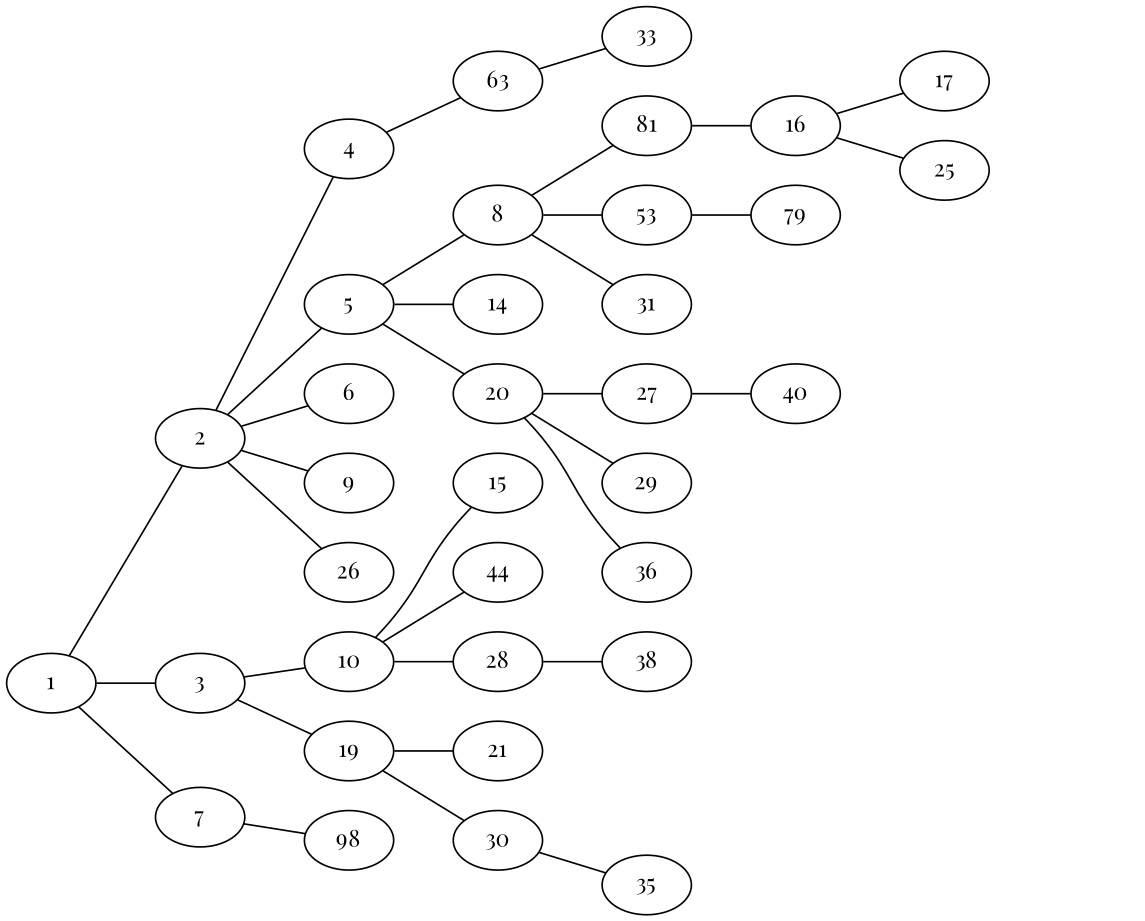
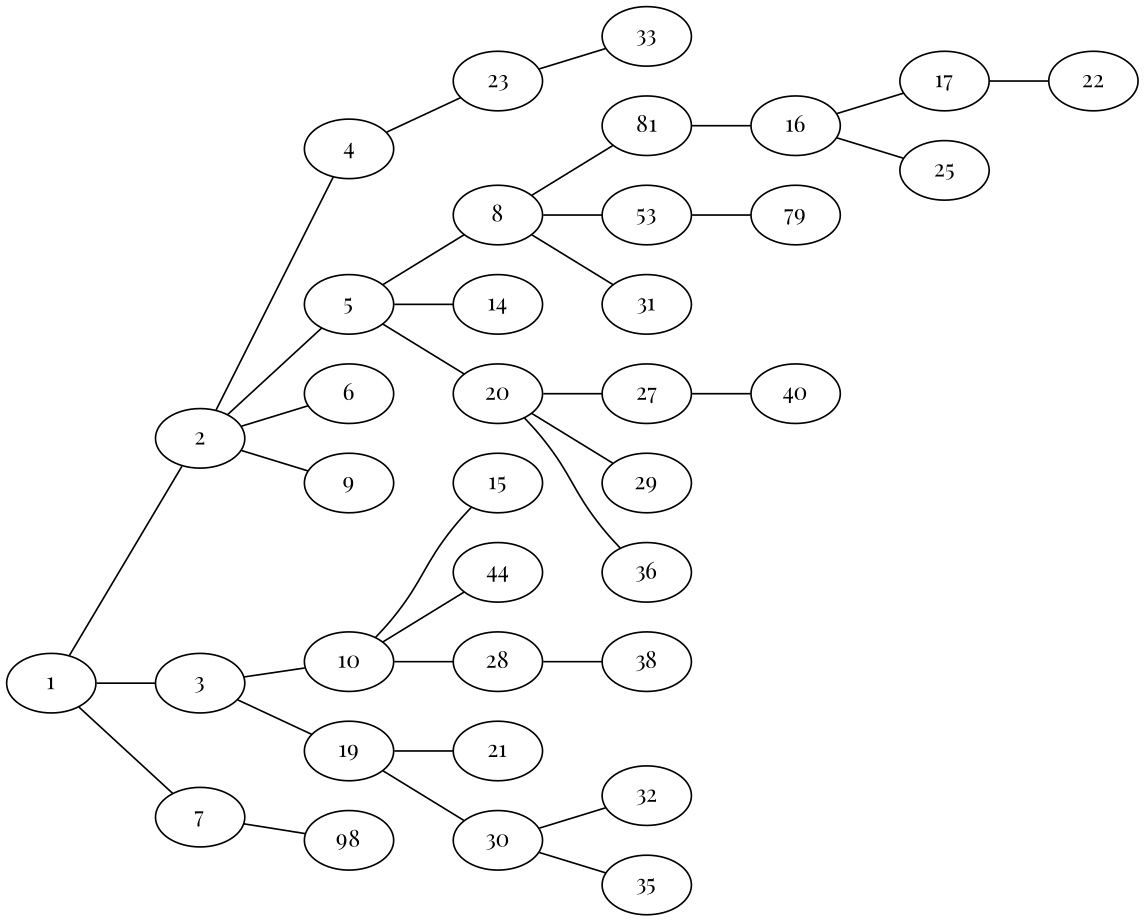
node "63": label "63" -> "23"
node "22": added
node "26": removed
node "32": added
